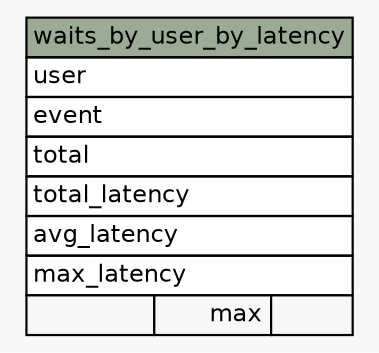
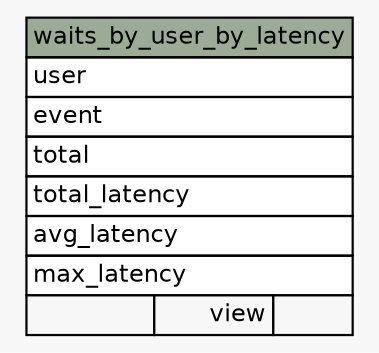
node "waits_by_user_by_latency": text "max" -> "view"
